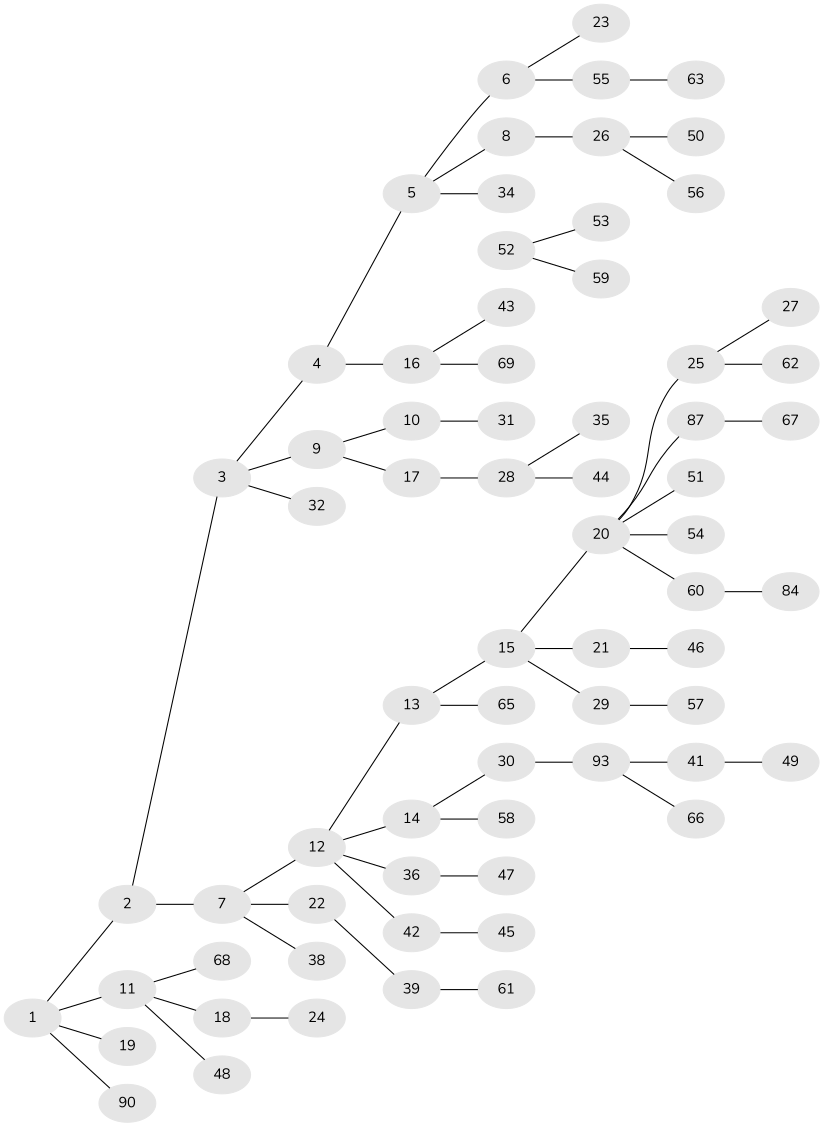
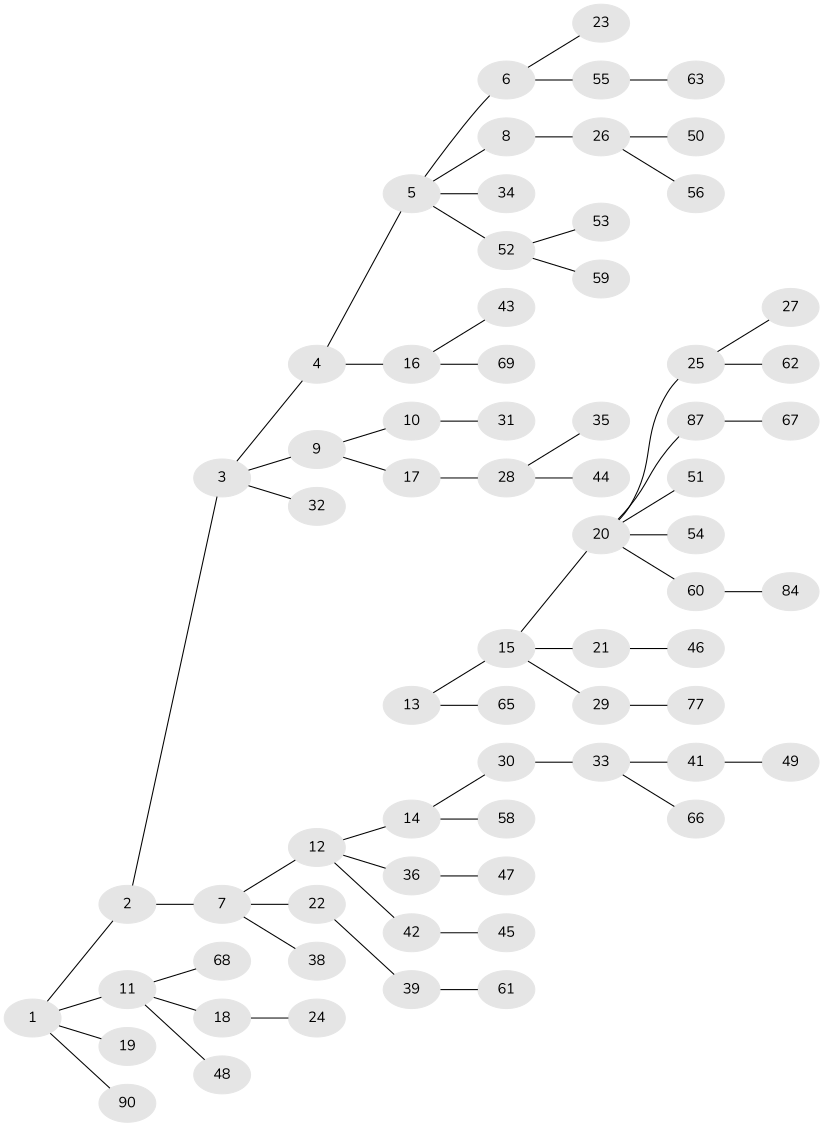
edge "5" -- "52": added
node "57": label "57" -> "77"
node "93": label "93" -> "33"
edge "13" -- "12": removed
